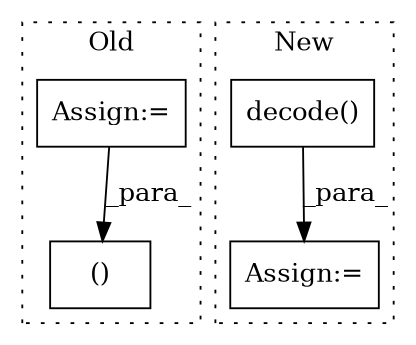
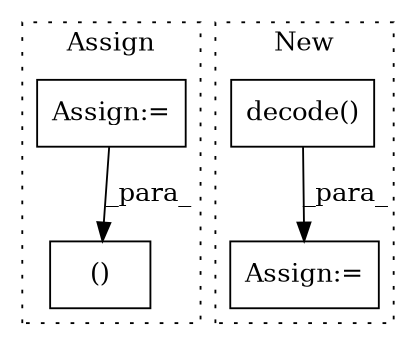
cluster "Old": label "Old" -> "Assign"
